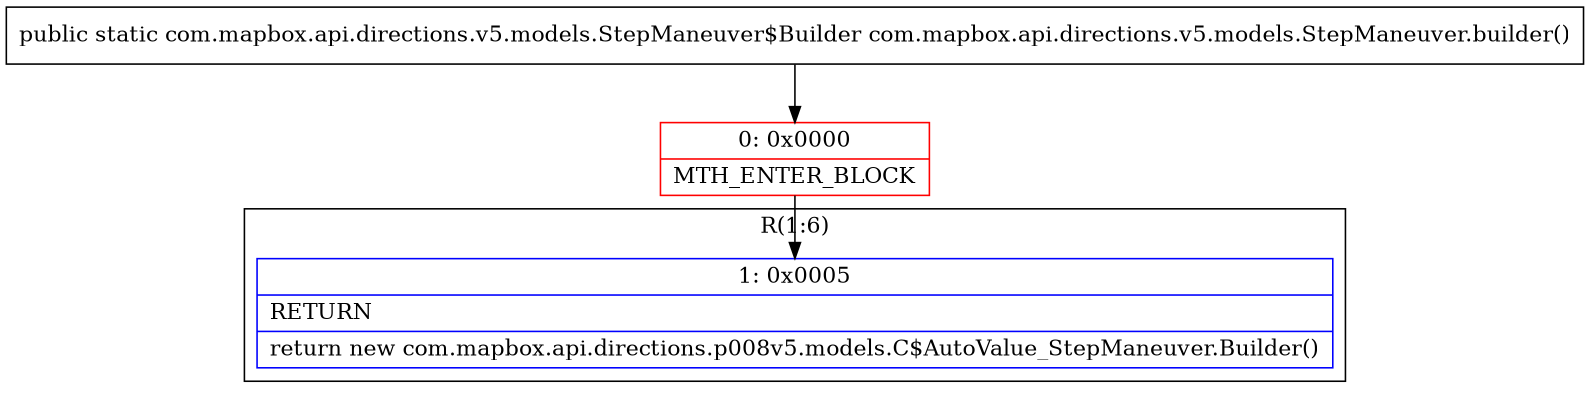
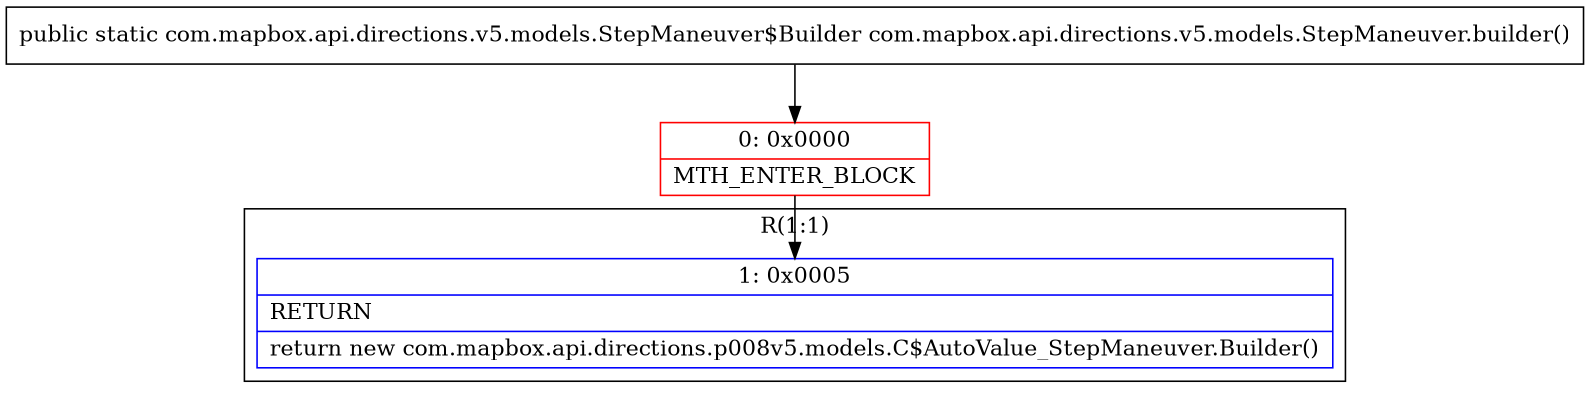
cluster "R(1:6)": label "R(1:6)" -> "R(1:1)"
